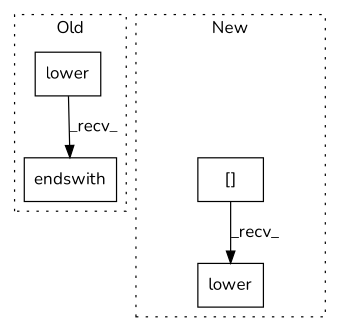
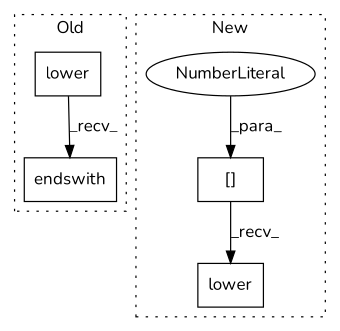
node "NumberLiteral": added
